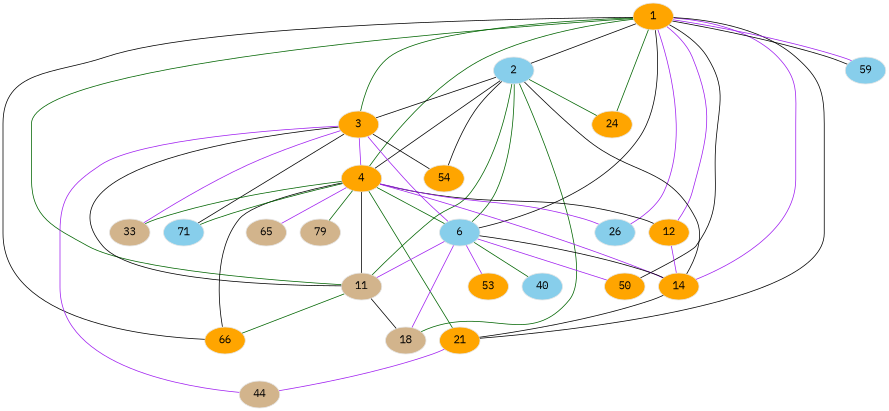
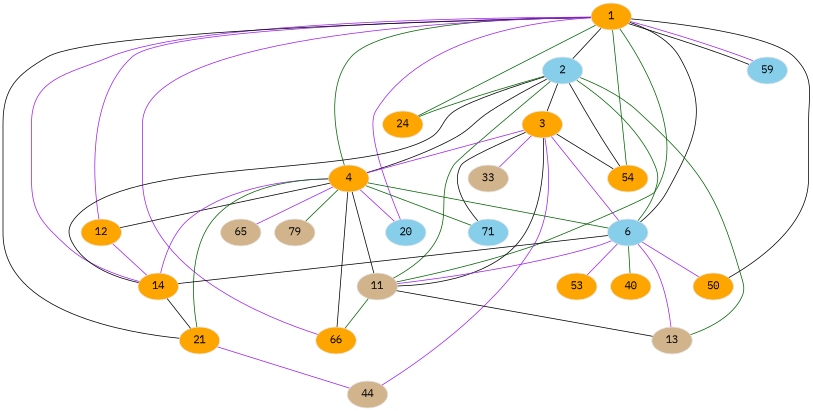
edge "1" -- "3": now "1" -- "54"
edge "1" -- "66": color black -> purple
edge "4" -- "33": removed
node "26": label "26" -> "20"
node "40": fillcolor skyblue -> orange
node "18": label "18" -> "13"
